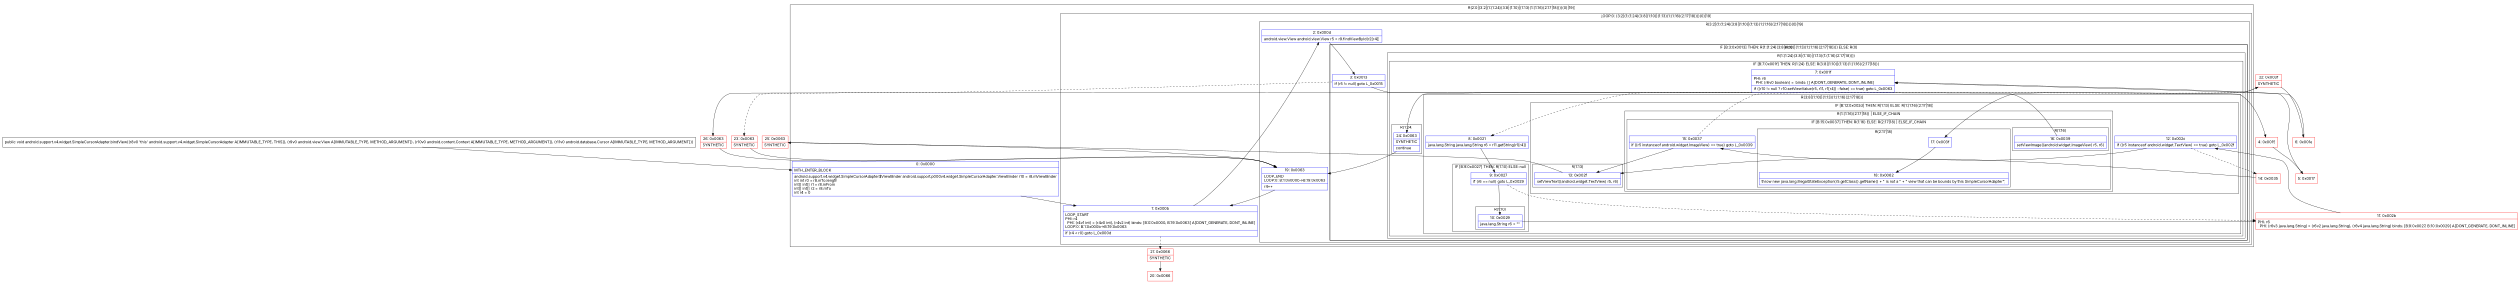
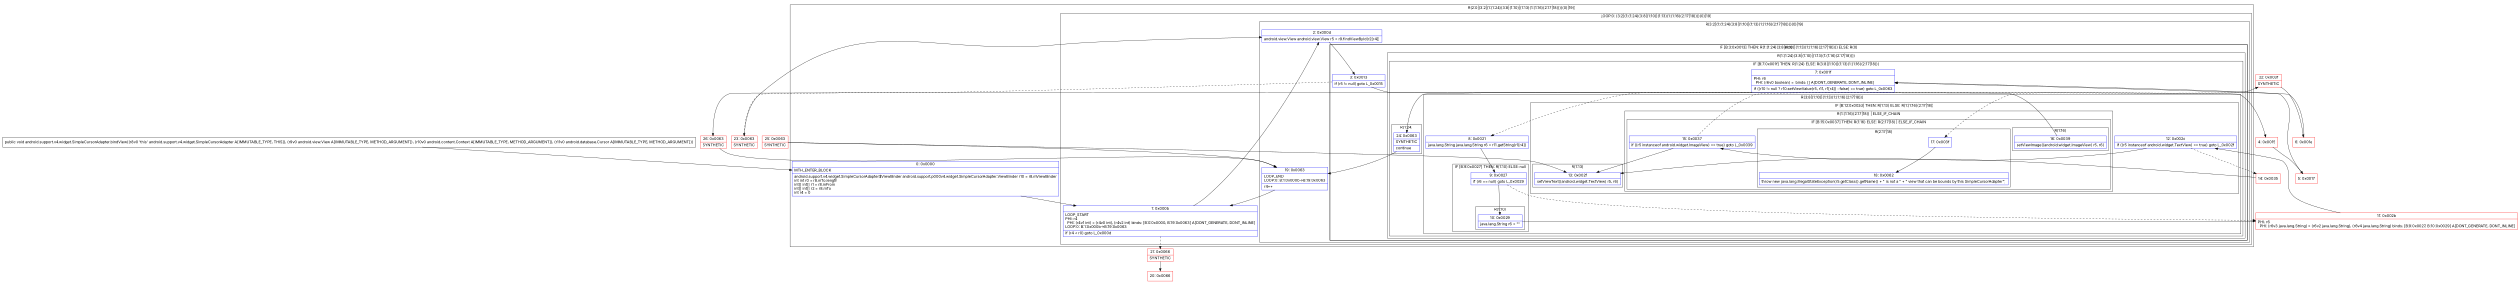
edge "22: 0x003f" -> "17: 0x003f": style solid -> dashed
edge "13: 0x002f" -> "25: 0x0063": reversed
edge "23: 0x0063" -> "19: 0x0063": now "23: 0x0063" -> "2: 0x000d"
